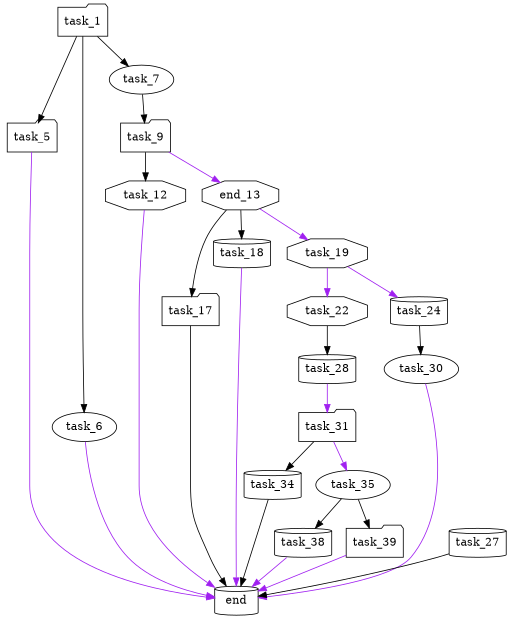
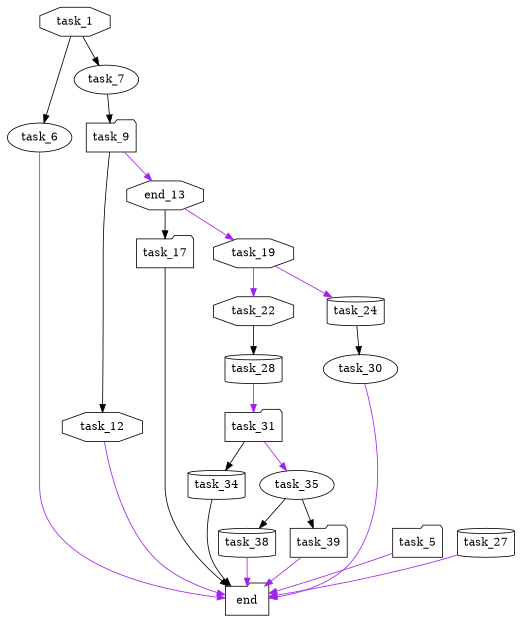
node "task_1": shape folder -> octagon
edge "task_1" -> "task_5": removed
node "task_18": removed
edge "task_27" -> "end": color black -> purple
node "end": shape cylinder -> folder
